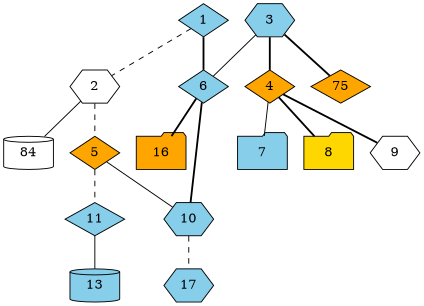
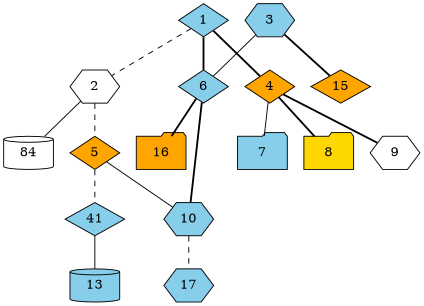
edge "3" -- "4": now "1" -- "4"
node "75": label "75" -> "15"
node "11": label "11" -> "41"
